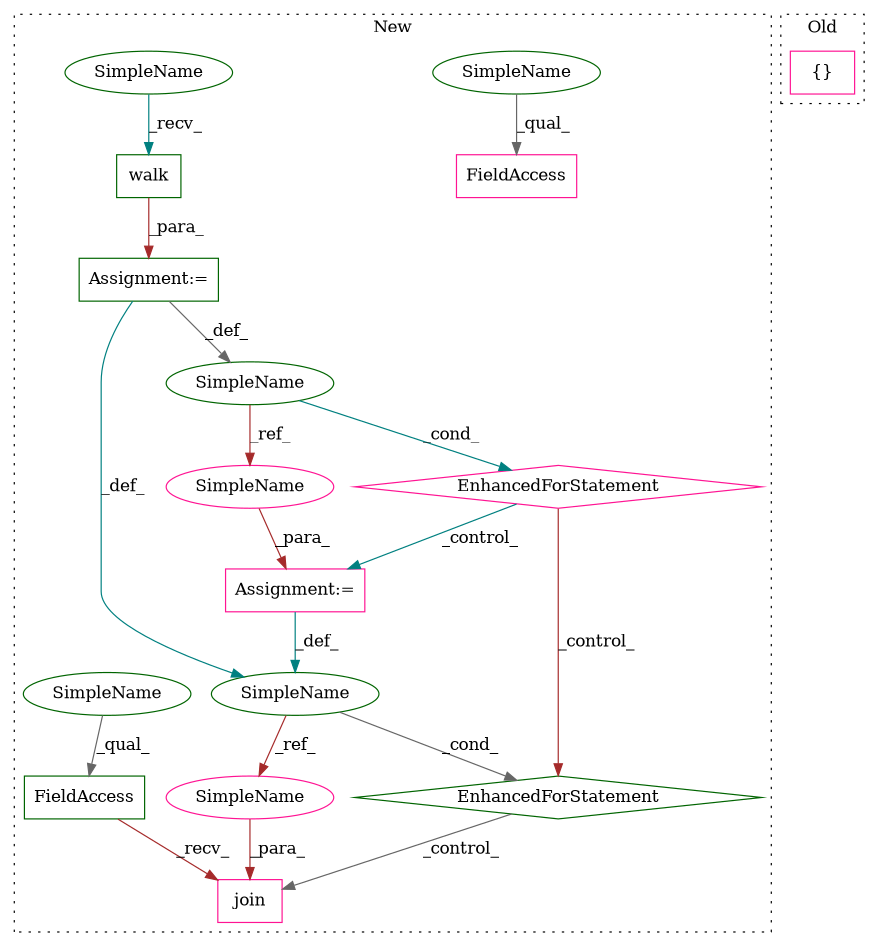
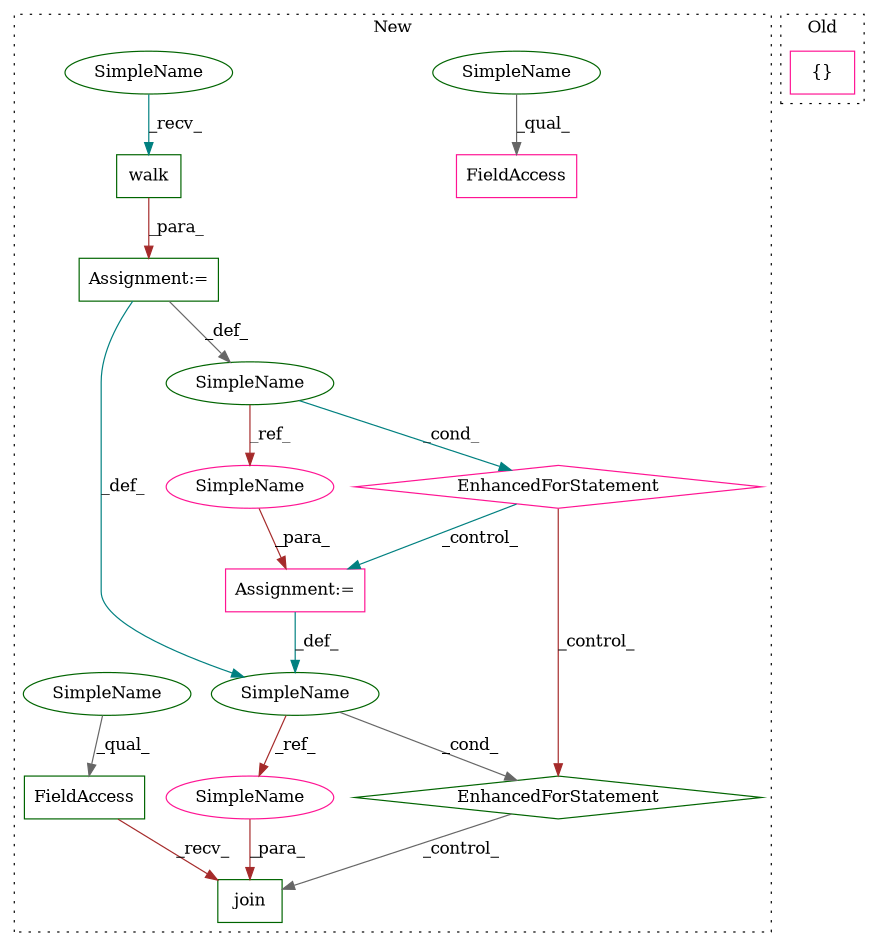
node "join": color deeppink -> darkgreen
